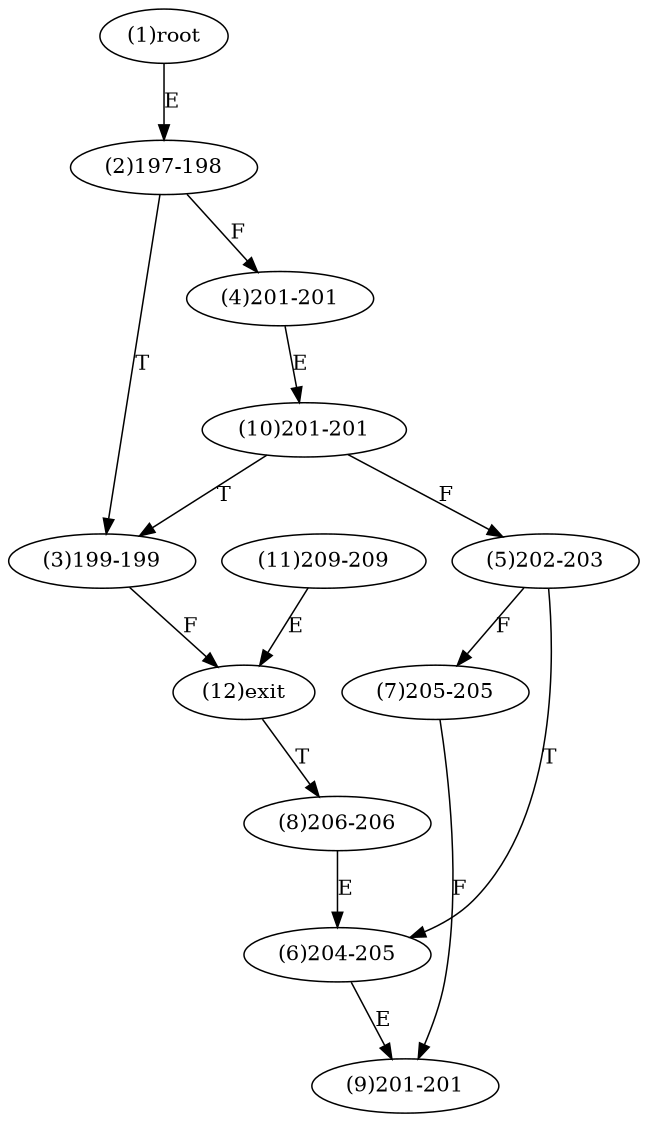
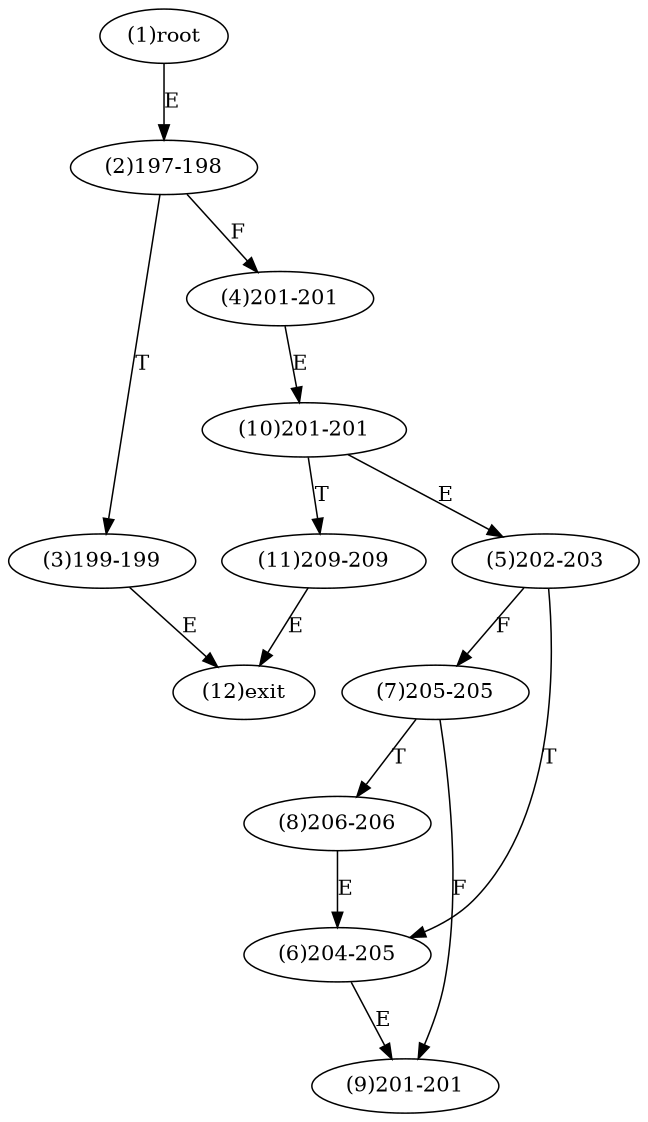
edge "(10)201-201" -> "(3)199-199": now "(10)201-201" -> "(11)209-209"
edge "(10)201-201" -> "(5)202-203": label "F" -> "E"
edge "(3)199-199" -> "(12)exit": label "F" -> "E"
edge "(12)exit" -> "(8)206-206": now "(7)205-205" -> "(8)206-206"
